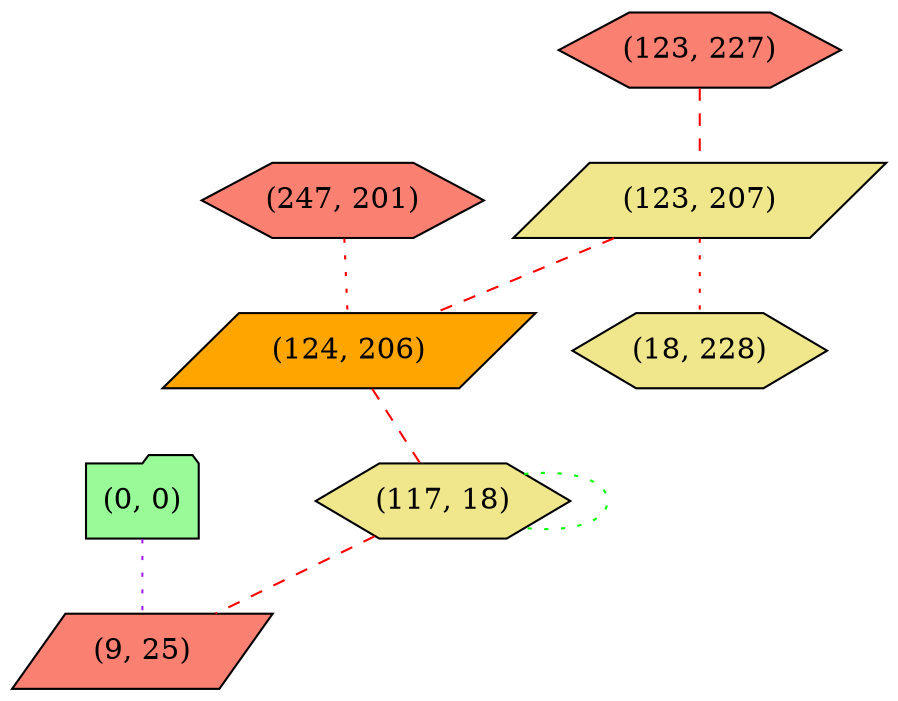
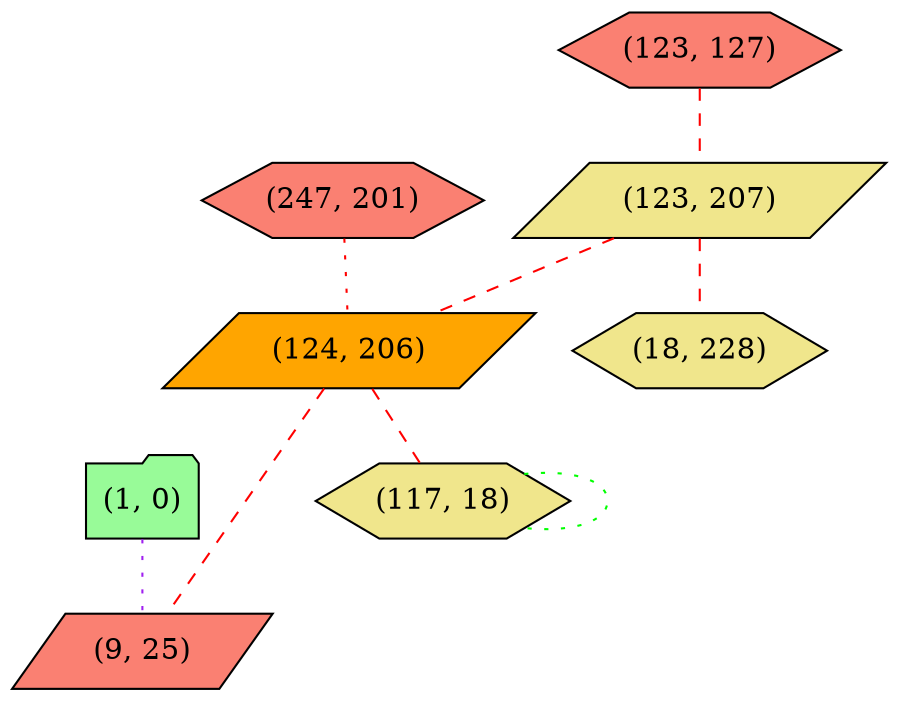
node "(123, 227)": label "(123, 227)" -> "(123, 127)"
edge "(123, 207)" -- "(18, 228)": style dotted -> dashed
node "(0, 0)": label "(0, 0)" -> "(1, 0)"
edge "(117, 18)" -- "(9, 25)": now "(124, 206)" -- "(9, 25)"
